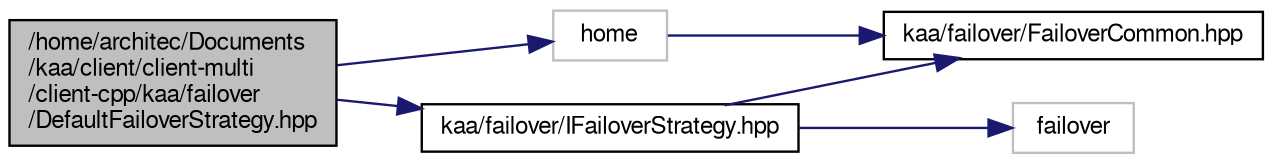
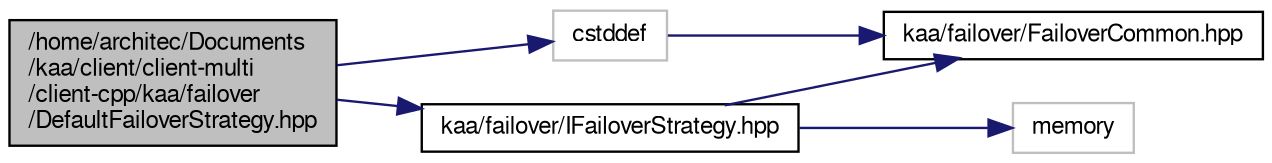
node "home": label "home" -> "cstddef"
node "failover": label "failover" -> "memory"
